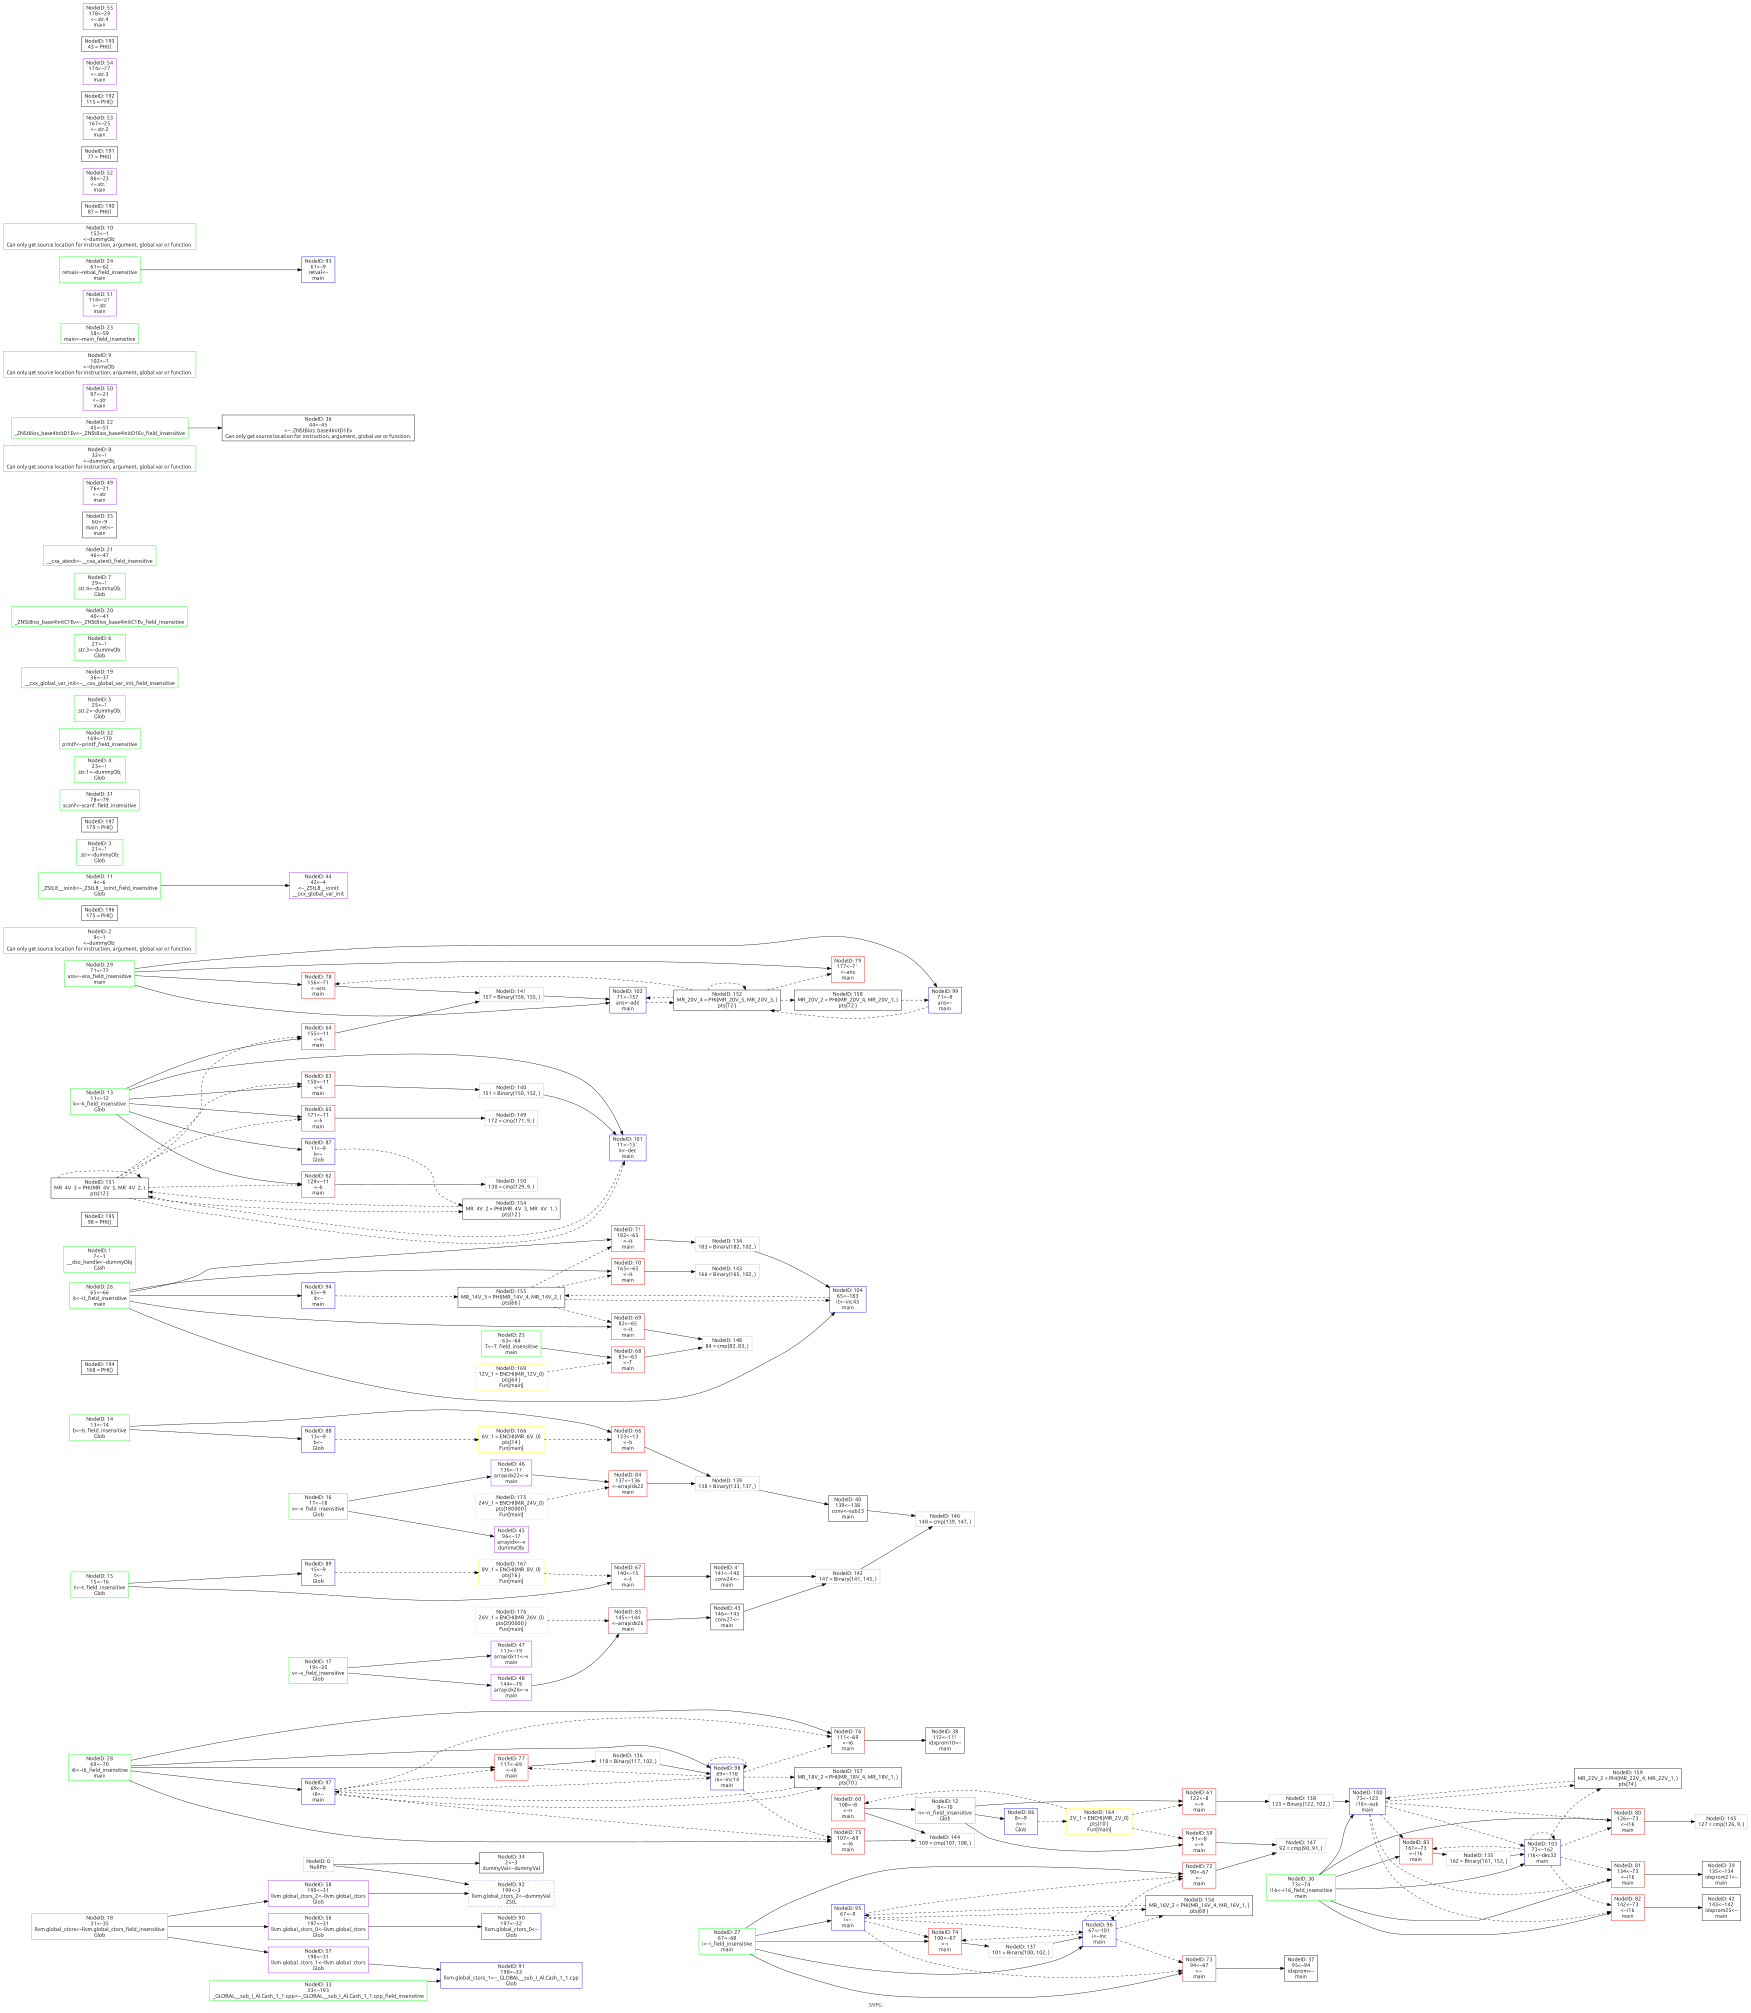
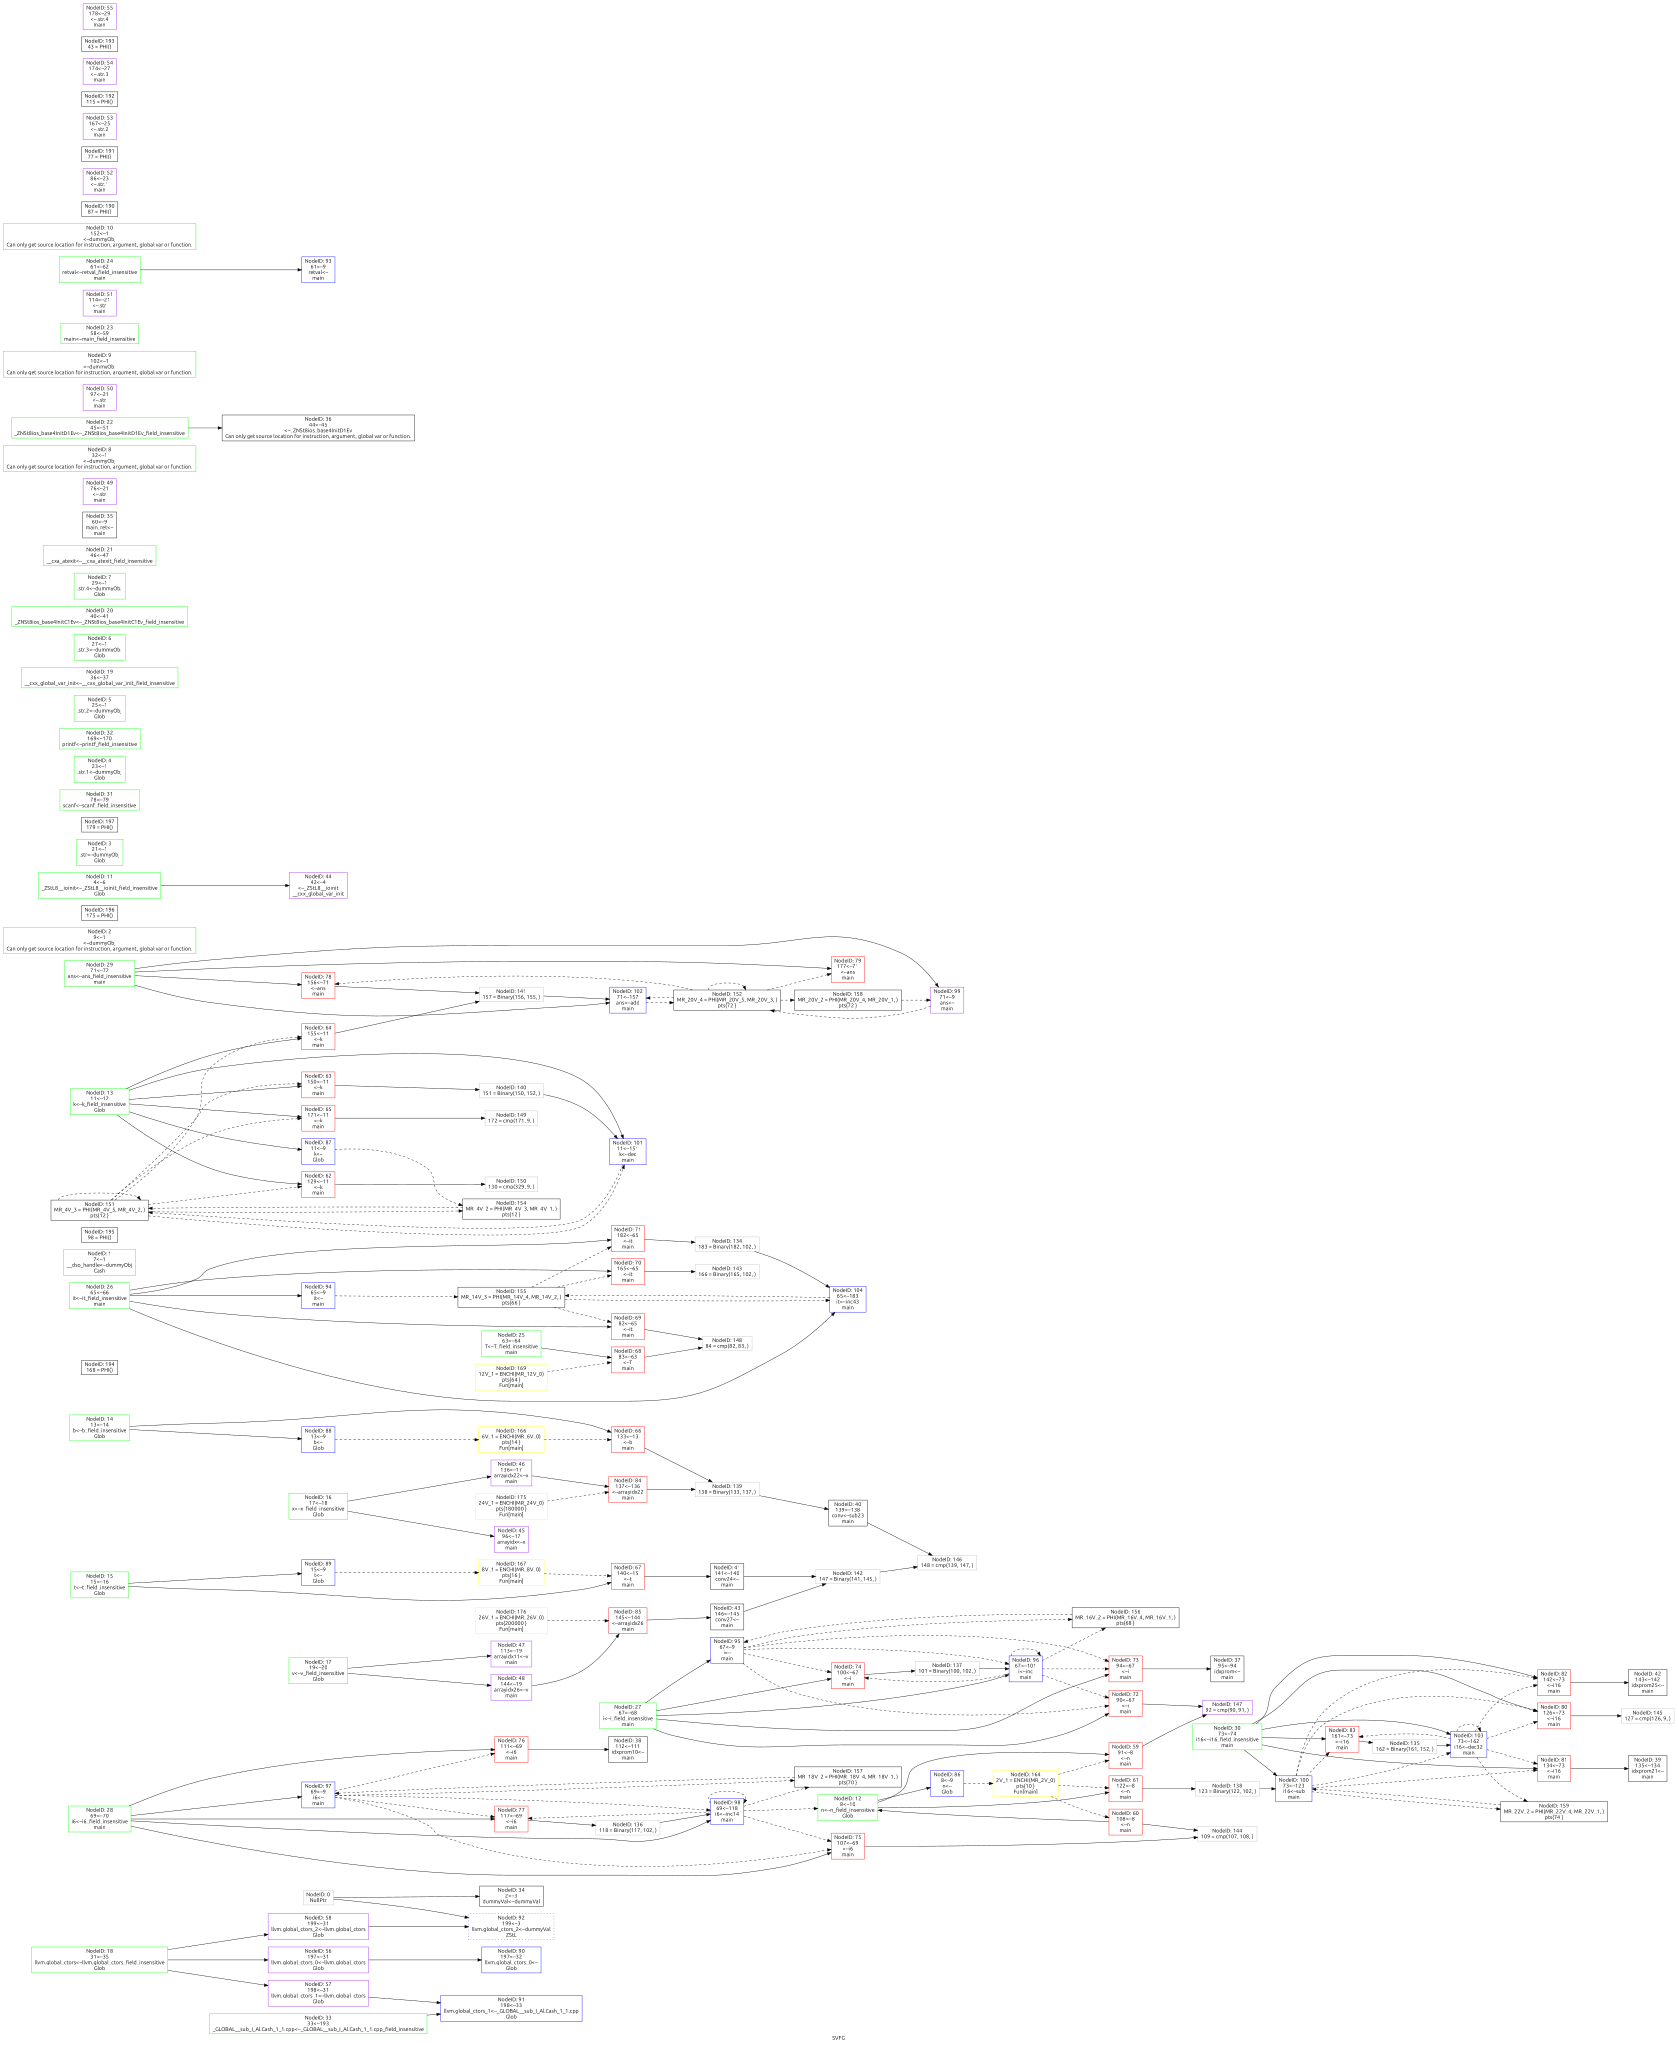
node "NodeID: 99": color blue -> purple
node "NodeID: 150": text "130 = cmp(129, 9, )" -> "130 = cmp(329, 9, )"
node "NodeID: 45": text "dummyObj" -> "main"
edge "NodeID: 98" -> "NodeID: 76": now "NodeID: 98" -> "NodeID: 12"
node "NodeID: 147": color grey -> purple
